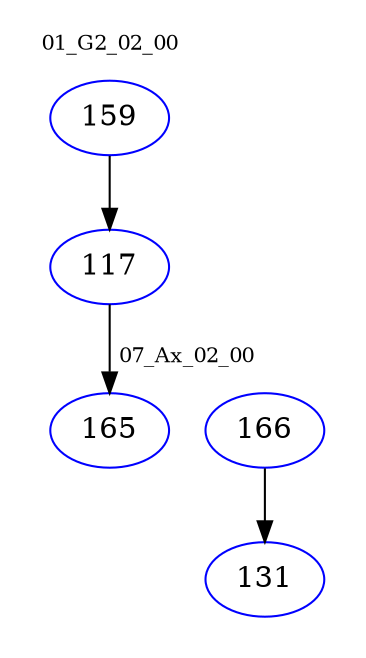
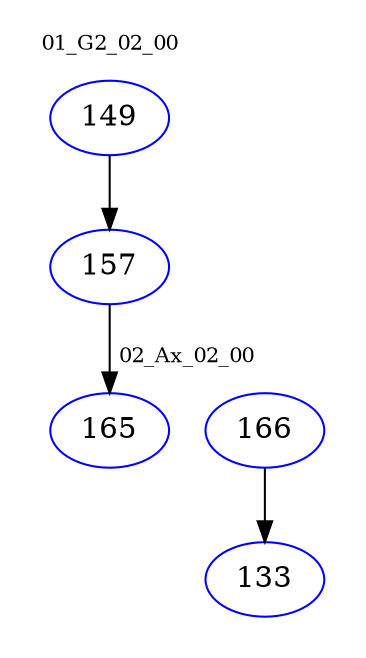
node "159": label "159" -> "149"
node "117": label "117" -> "157"
cluster "07_Ax_02_00": label "07_Ax_02_00" -> "02_Ax_02_00"
node "131": label "131" -> "133"
